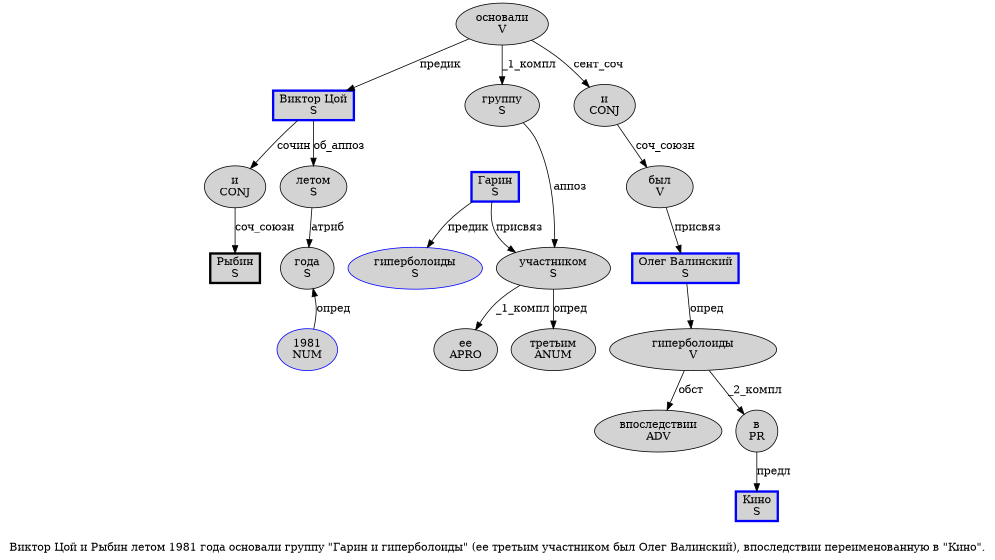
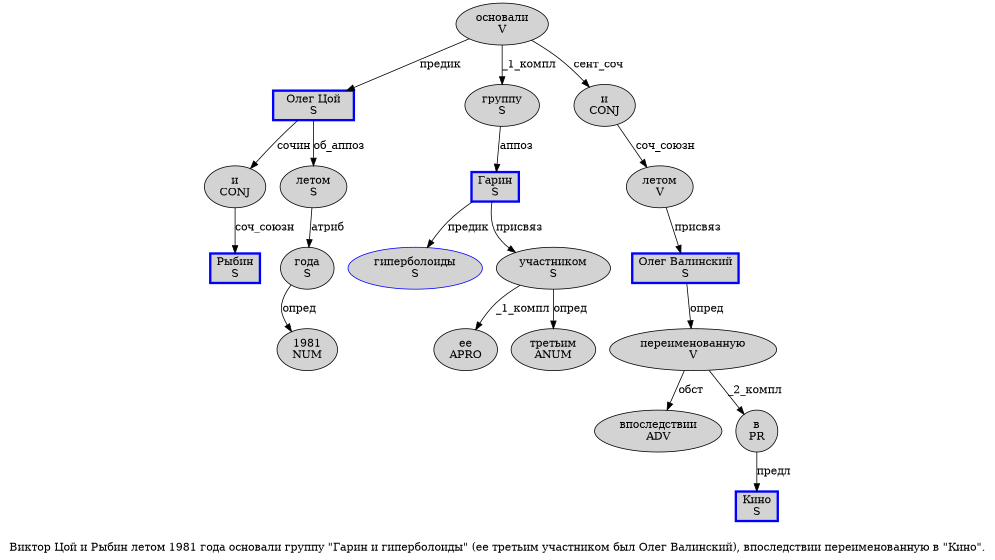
node "Виктор Цой S": label "Виктор Цой S" -> "Олег Цой S"
edge "группу S" -> "участником S": now "группу S" -> "Гарин S"
node "был V": label "был V" -> "летом V"
node "Рыбин S": color black -> blue
edge "1981 NUM" -> "года S": reversed
node "1981 NUM": color blue -> black
node "гиперболоиды V": label "гиперболоиды V" -> "переименованную V"
